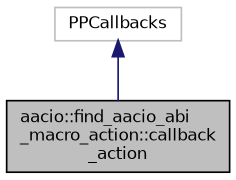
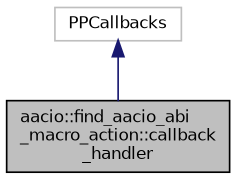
node "aacio::find_aacio_abi _macro_action::callback _action": label "aacio::find_aacio_abi _macro_action::callback _action" -> "aacio::find_aacio_abi _macro_action::callback _handler"
